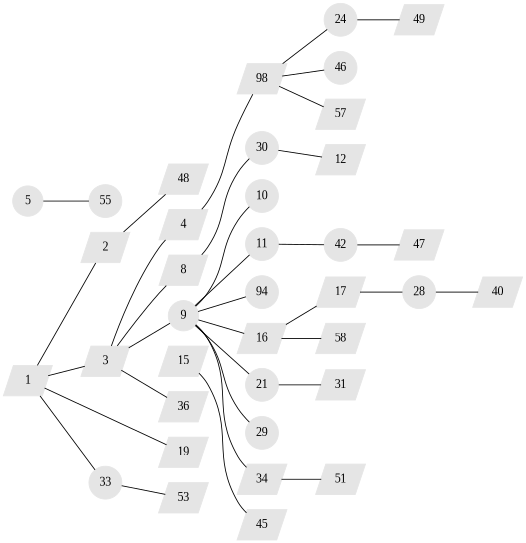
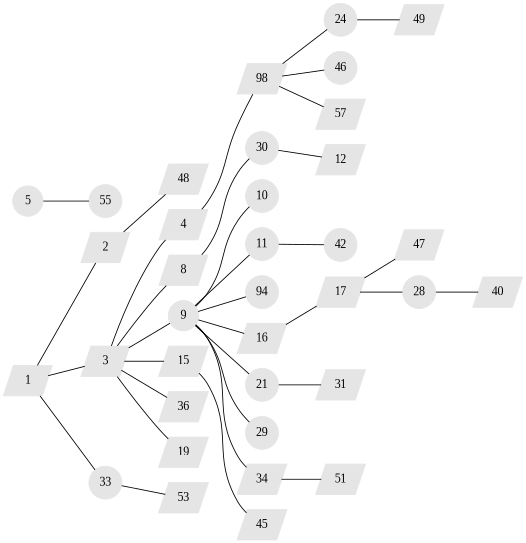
edge "42" -- "47": now "17" -- "47"
node "58": removed
edge "3" -- "15": added
edge "1" -- "19": now "3" -- "19"
